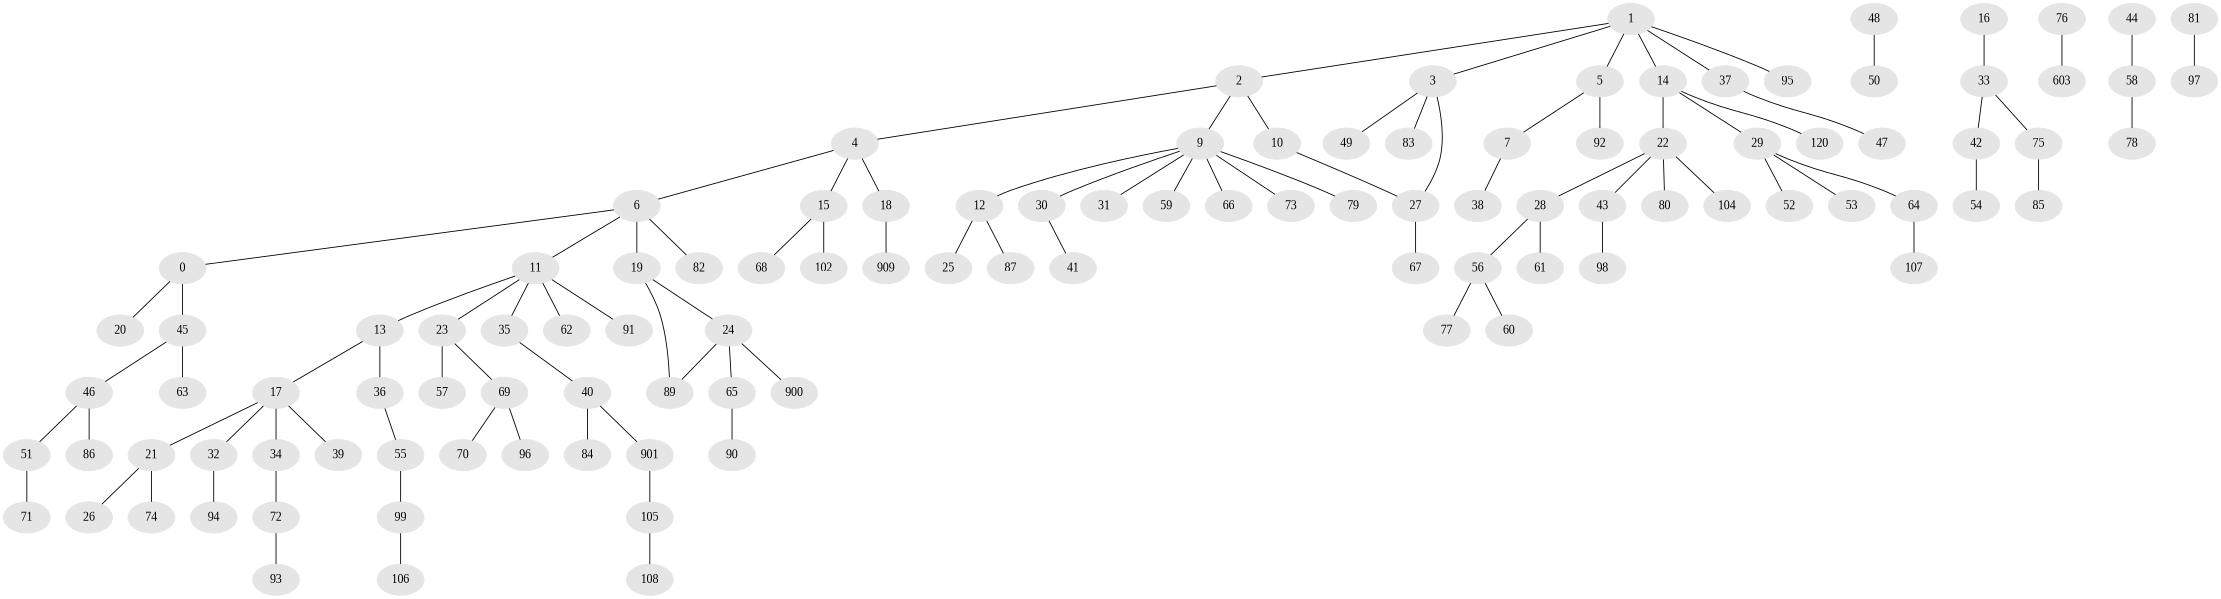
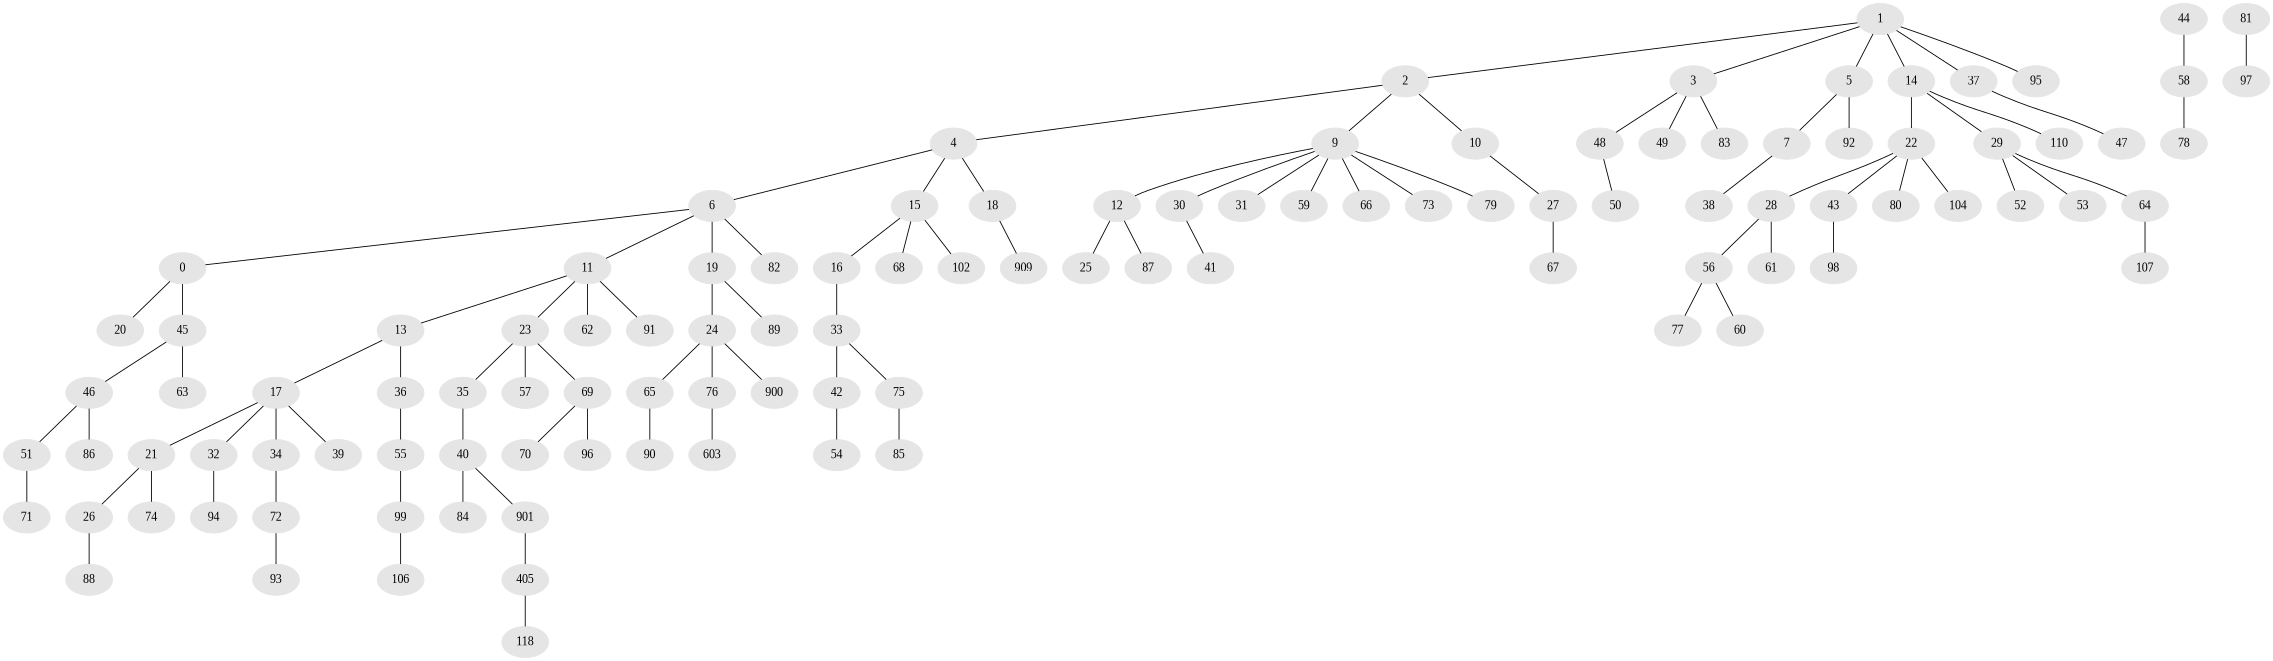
node "120": label "120" -> "110"
edge "3" -- "27": now "3" -- "48"
edge "15" -- "16": added
edge "11" -- "35": now "23" -- "35"
edge "24" -- "89": now "24" -- "76"
node "105": label "105" -> "405"
node "88": added
node "108": label "108" -> "118"
